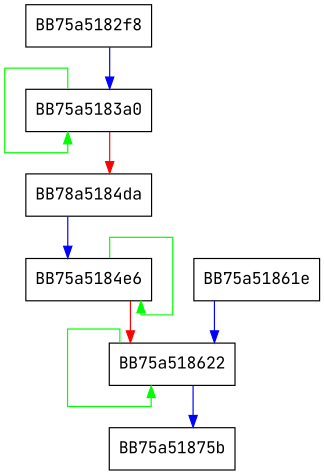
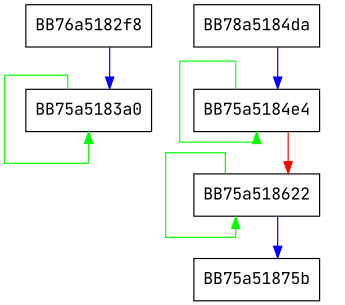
node "BB75a5182f8": label "BB75a5182f8" -> "BB76a5182f8"
edge "BB75a5183a0" -> "BB78a5184da": removed
node "BB75a5184e6": label "BB75a5184e6" -> "BB75a5184e4"
node "BB75a51861e": removed
